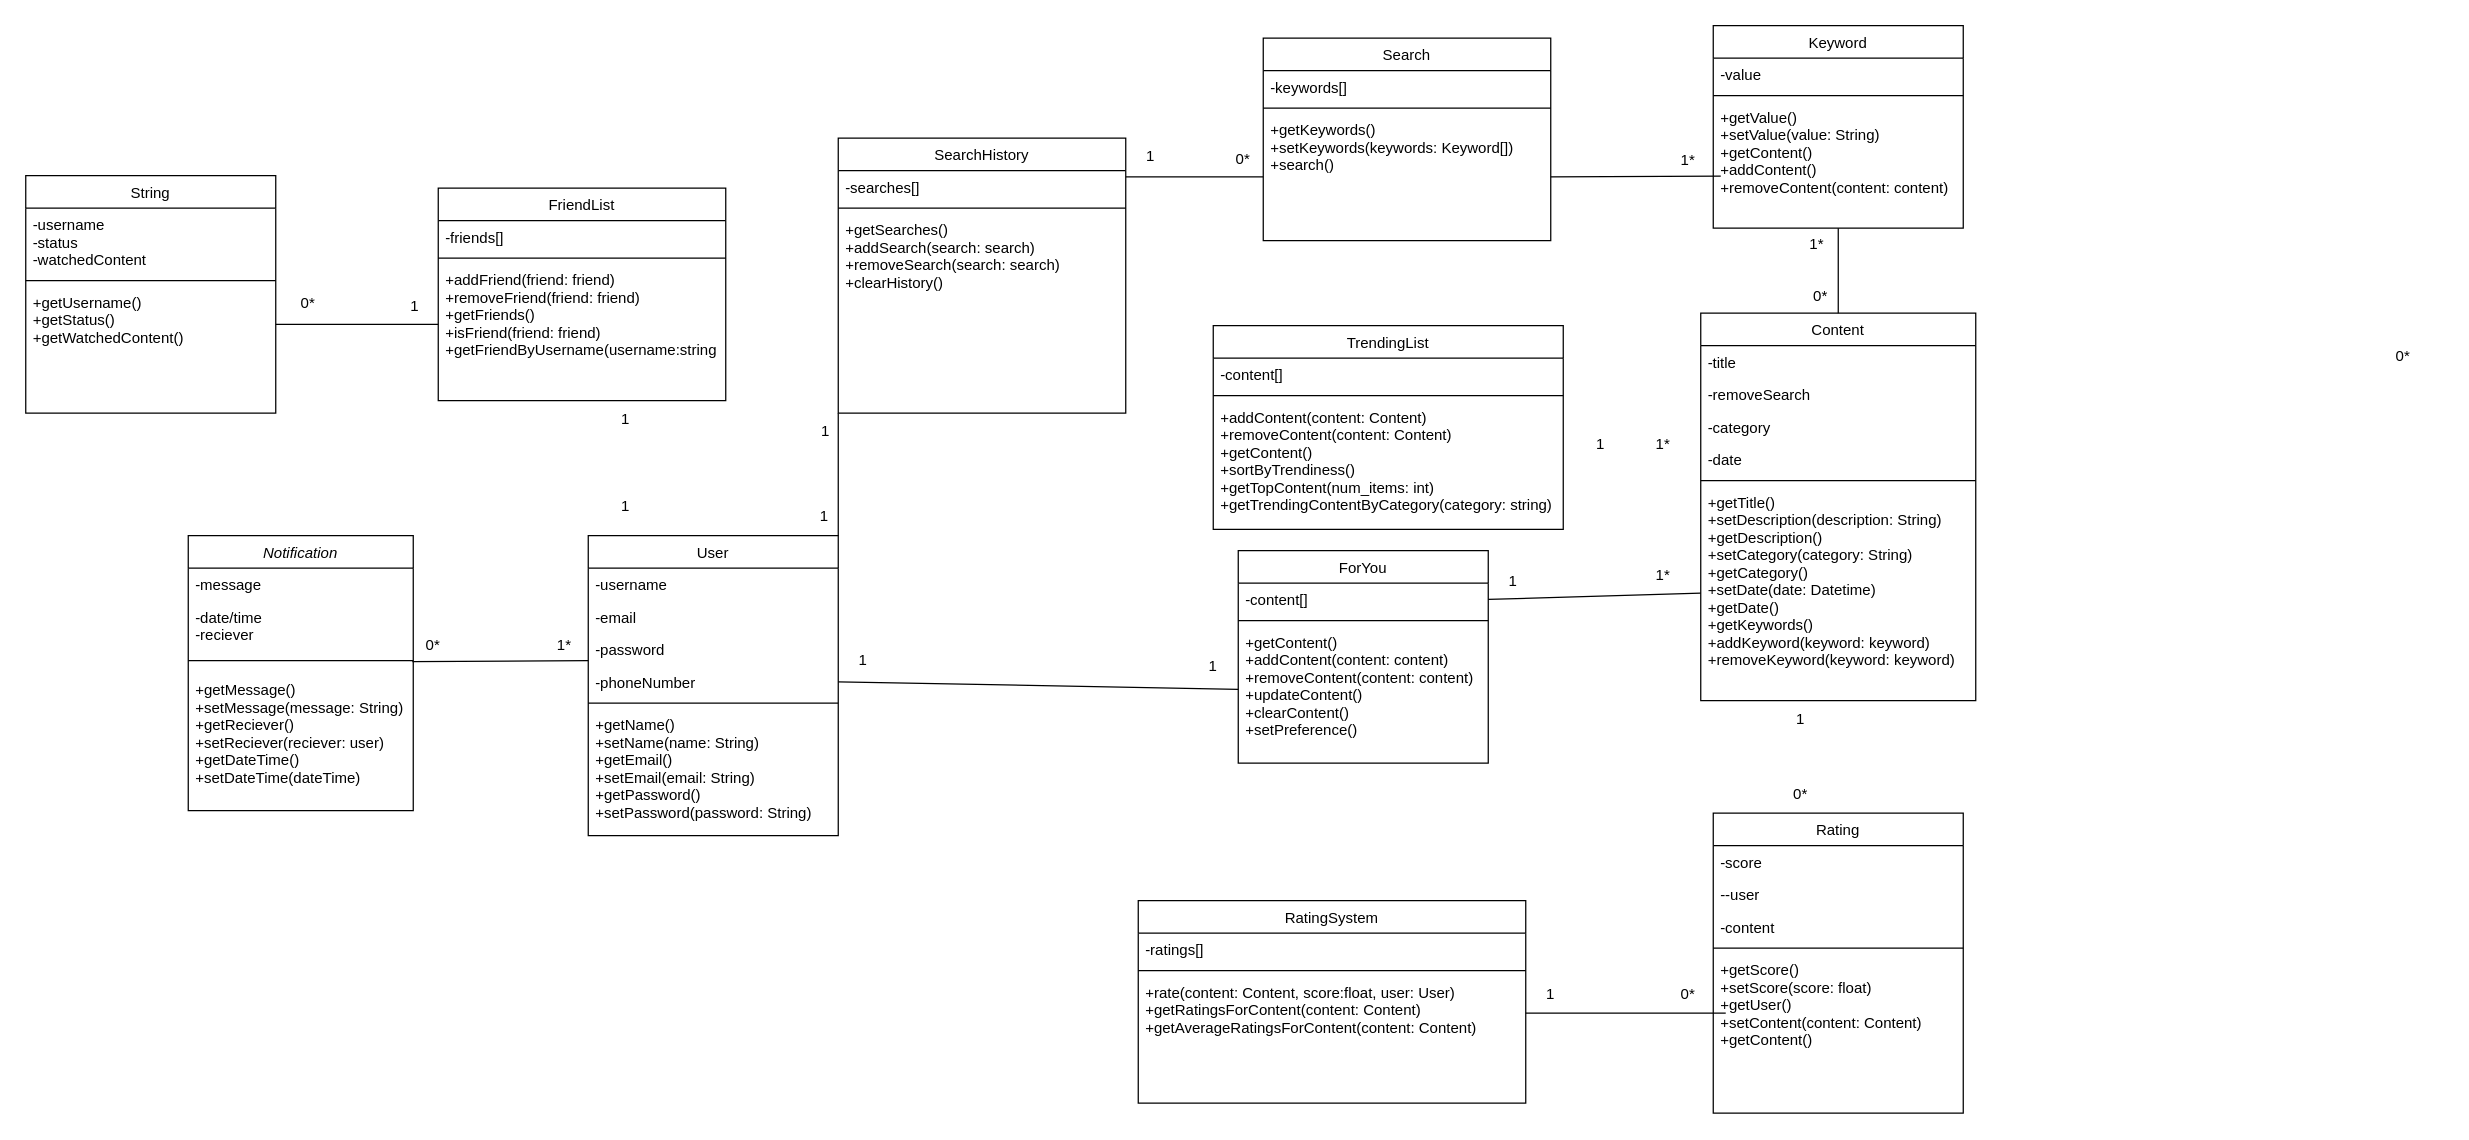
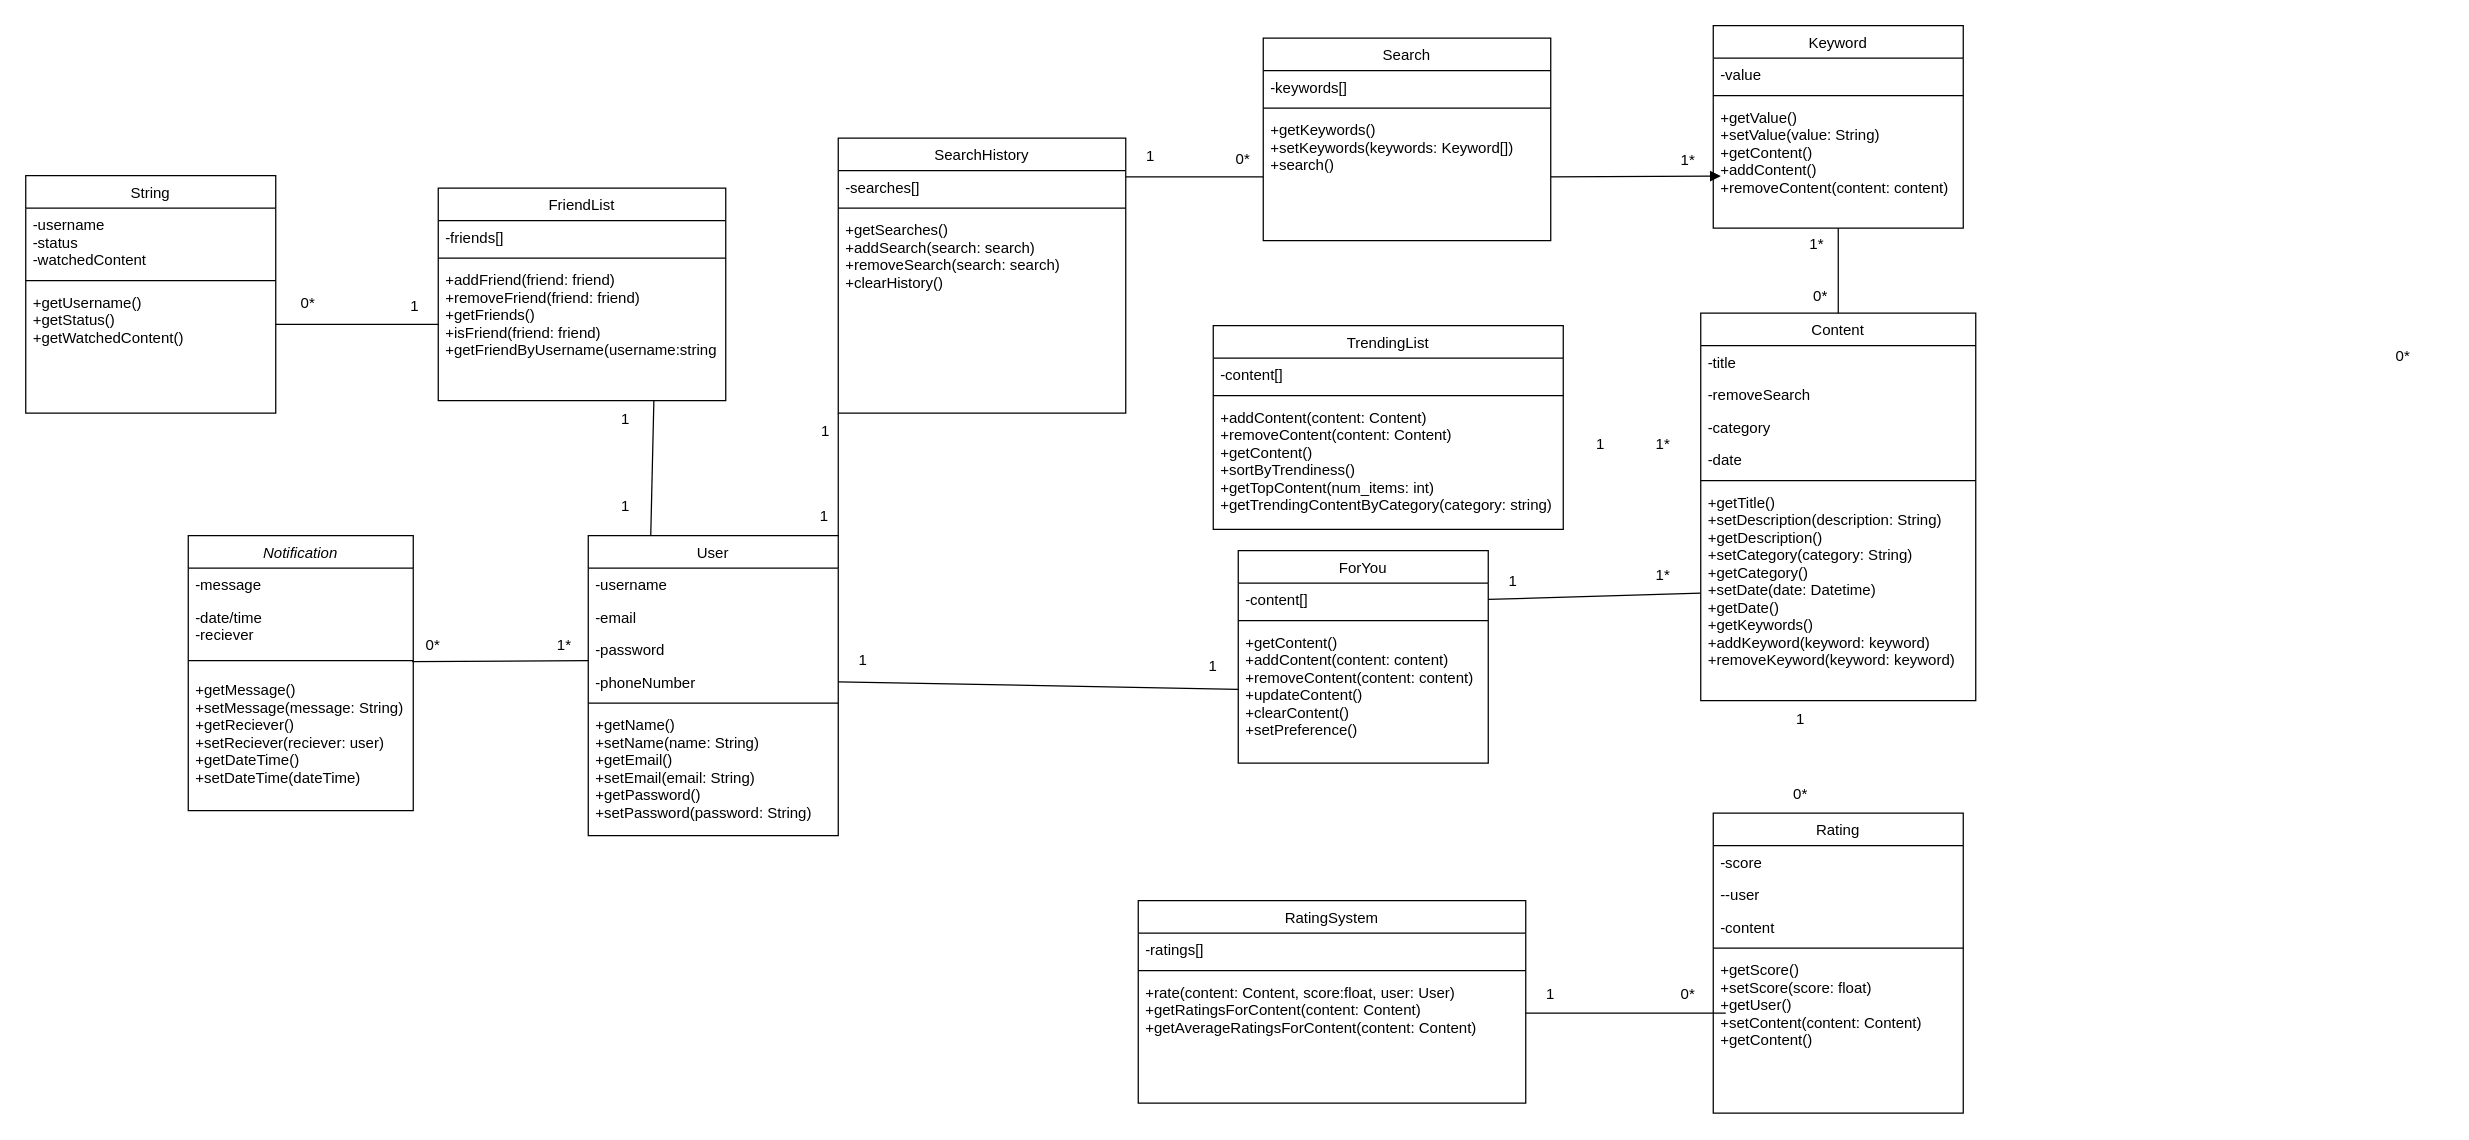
edge "+getValue() +setValue(value: String) +getContent() +addContent() +removeContent(content: content)" -- "+getKeywords() +setKeywords(keywords: Keyword[]) +search()": arrowhead none -> block
edge "FriendList" -- "User": added
